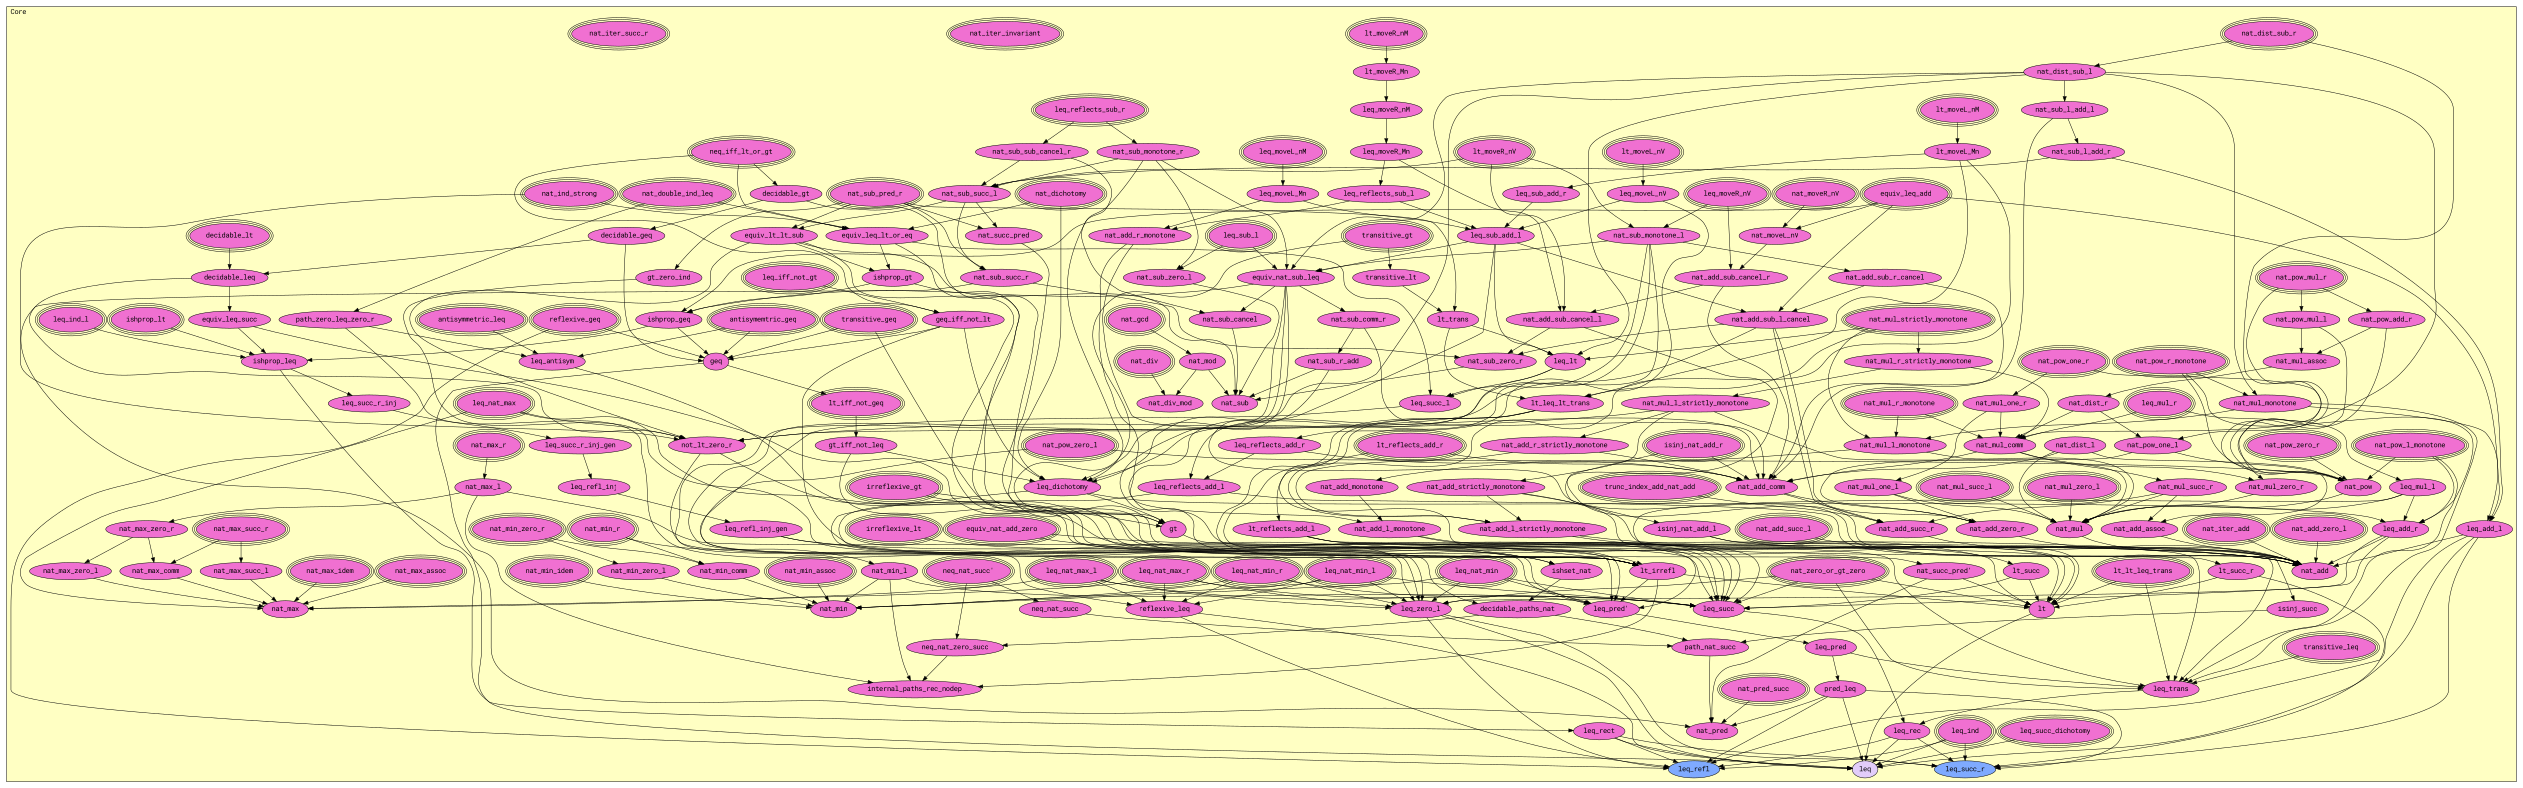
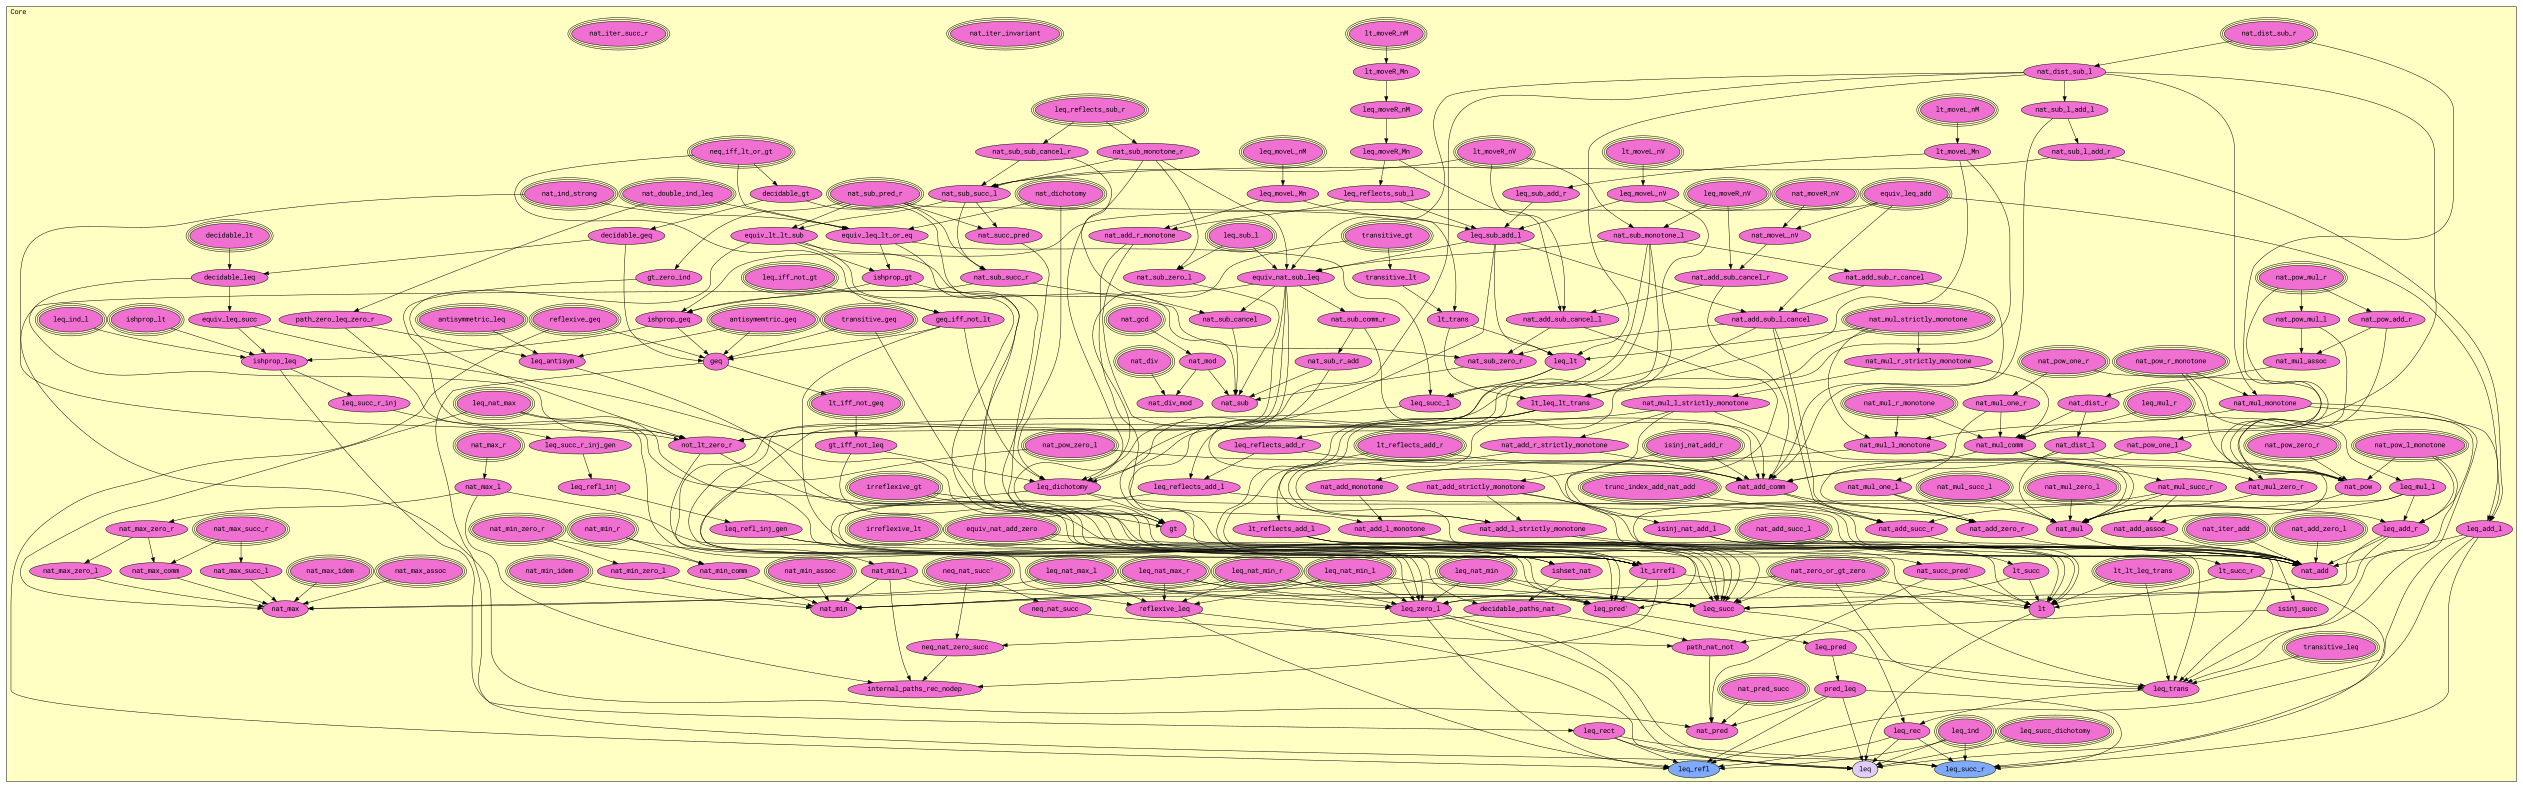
edge "nat_dist_r" -> "nat_pow_one_l": now "nat_dist_r" -> "nat_dist_l"
node "path_nat_succ": label "path_nat_succ" -> "path_nat_not"
